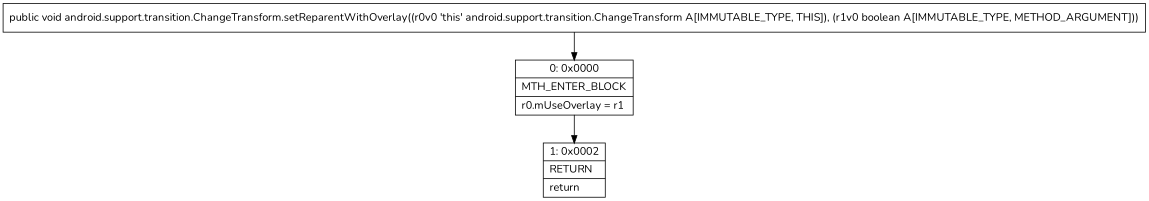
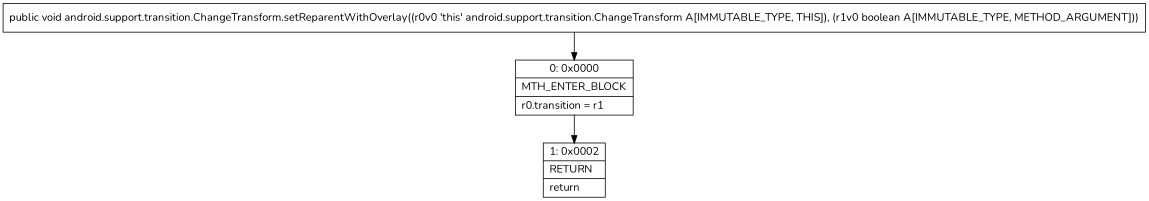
node "0: 0x0000": text "r0.mUseOverlay = r1" -> "r0.transition = r1"
